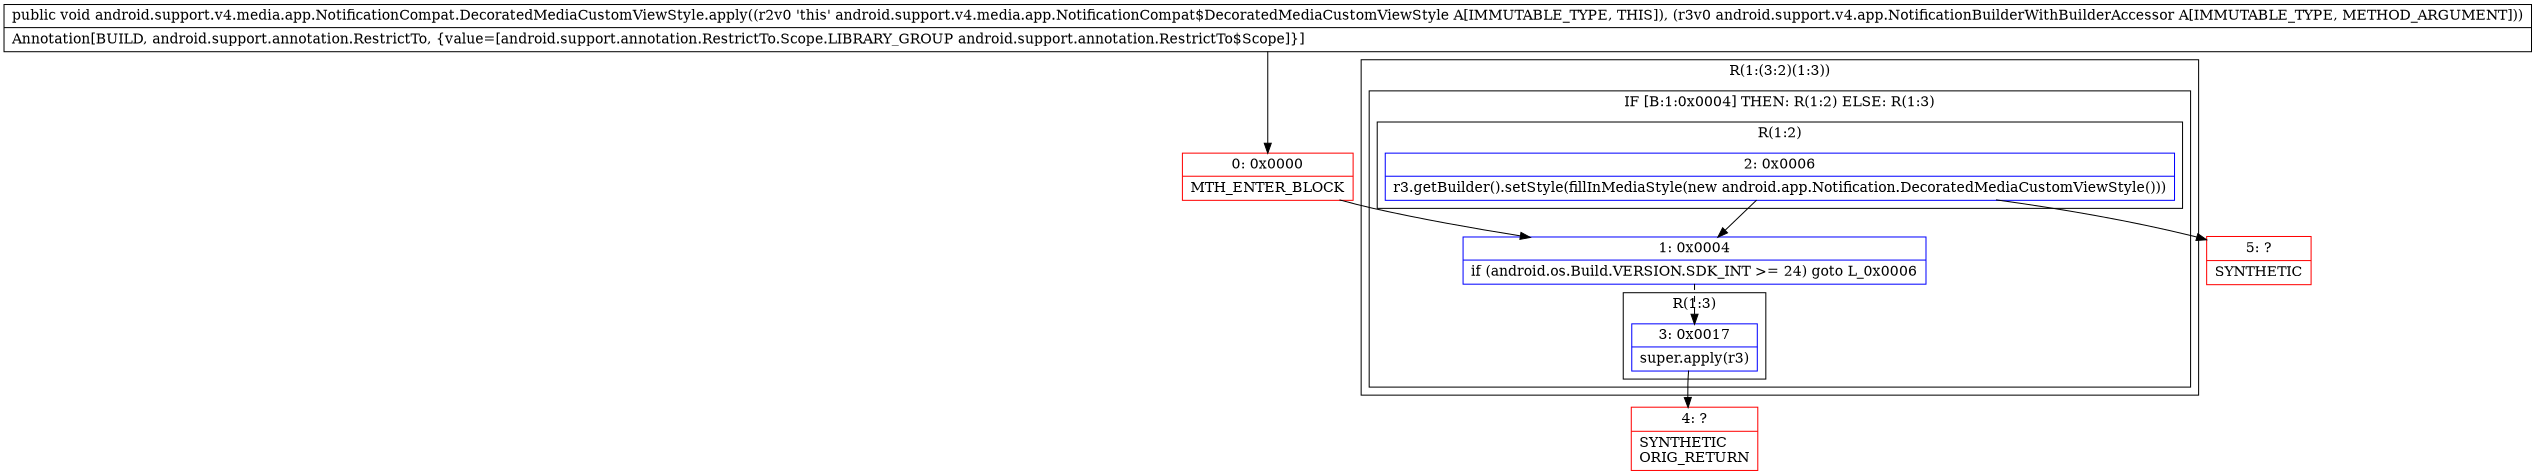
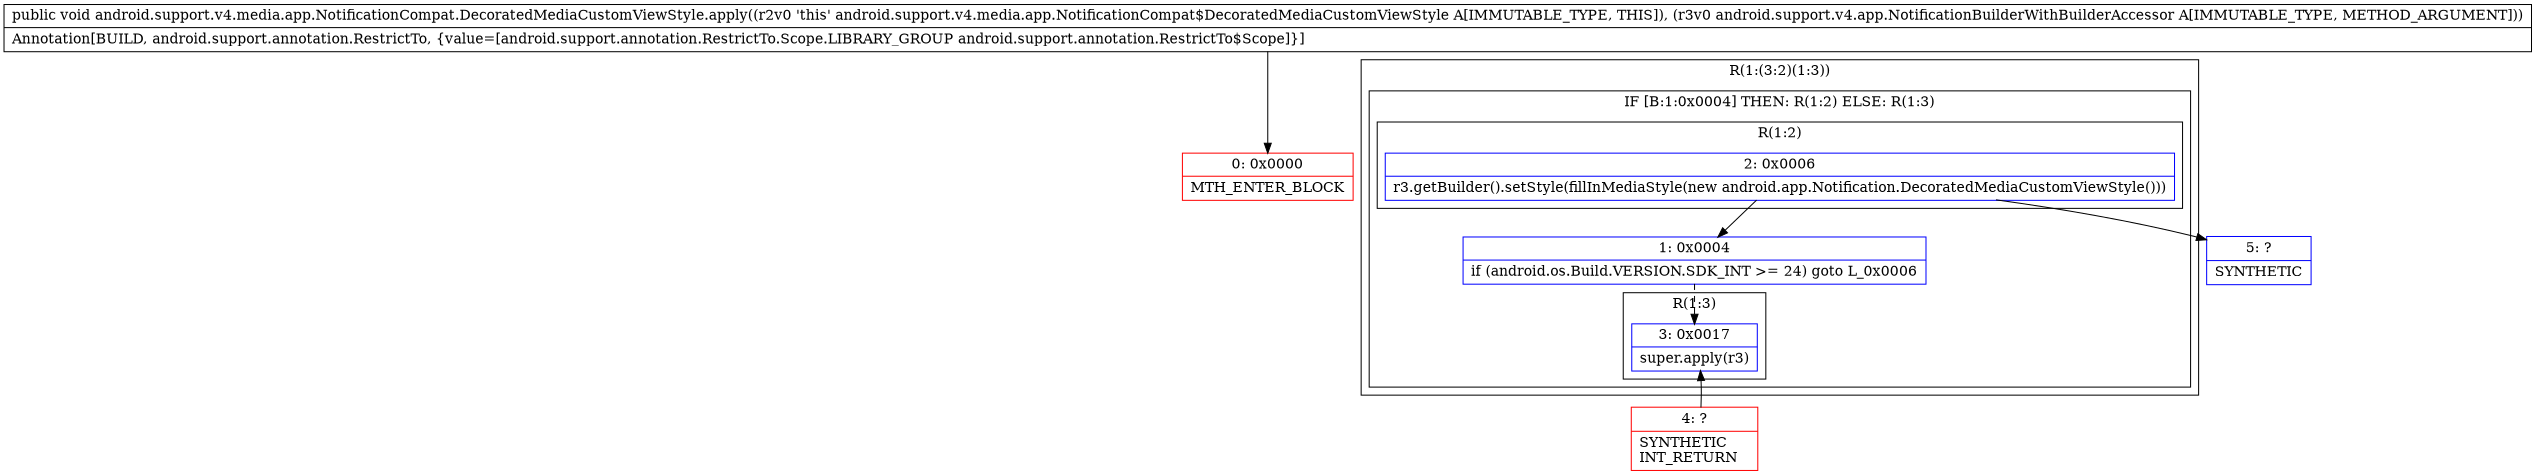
edge "0: 0x0000" -> "1: 0x0004": removed
node "5: ?": color red -> blue
edge "3: 0x0017" -> "4: ?": reversed
node "4: ?": text "ORIG_RETURN" -> "INT_RETURN"
